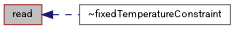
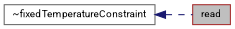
edge "~fixedTemperatureConstraint" -> "read": reversed
